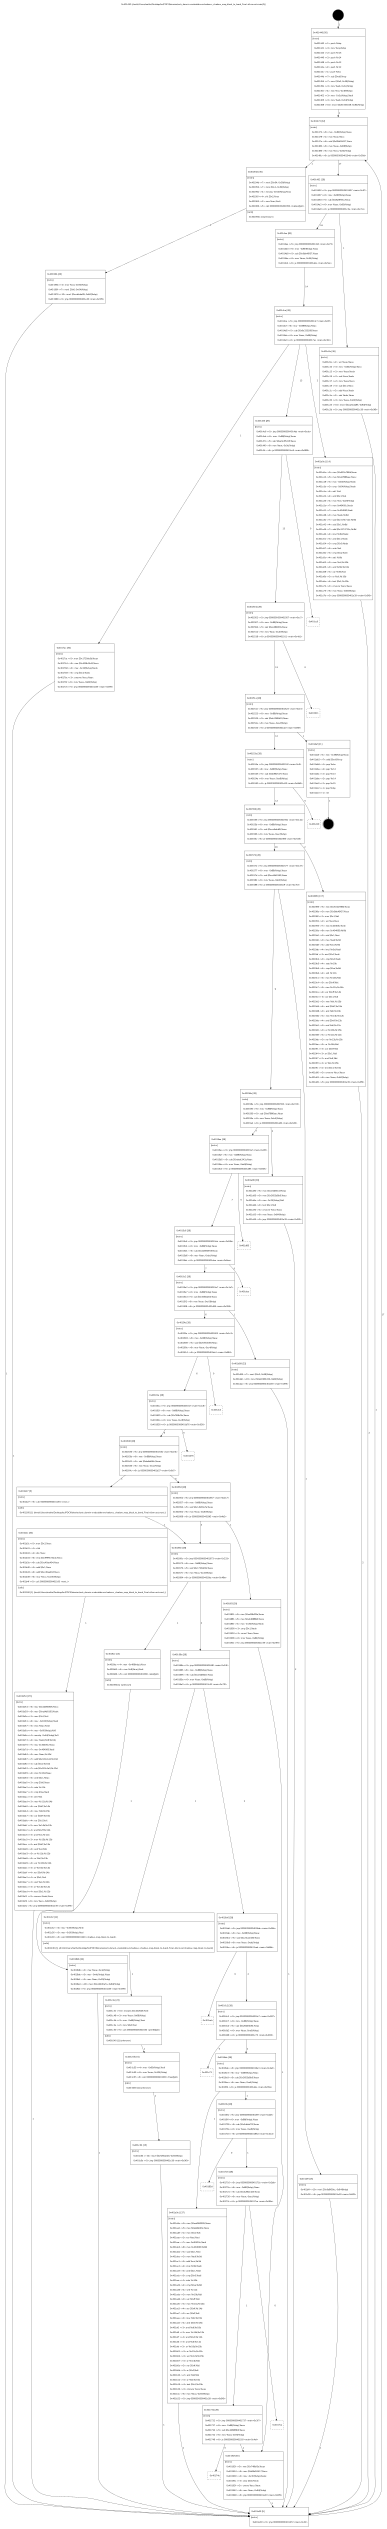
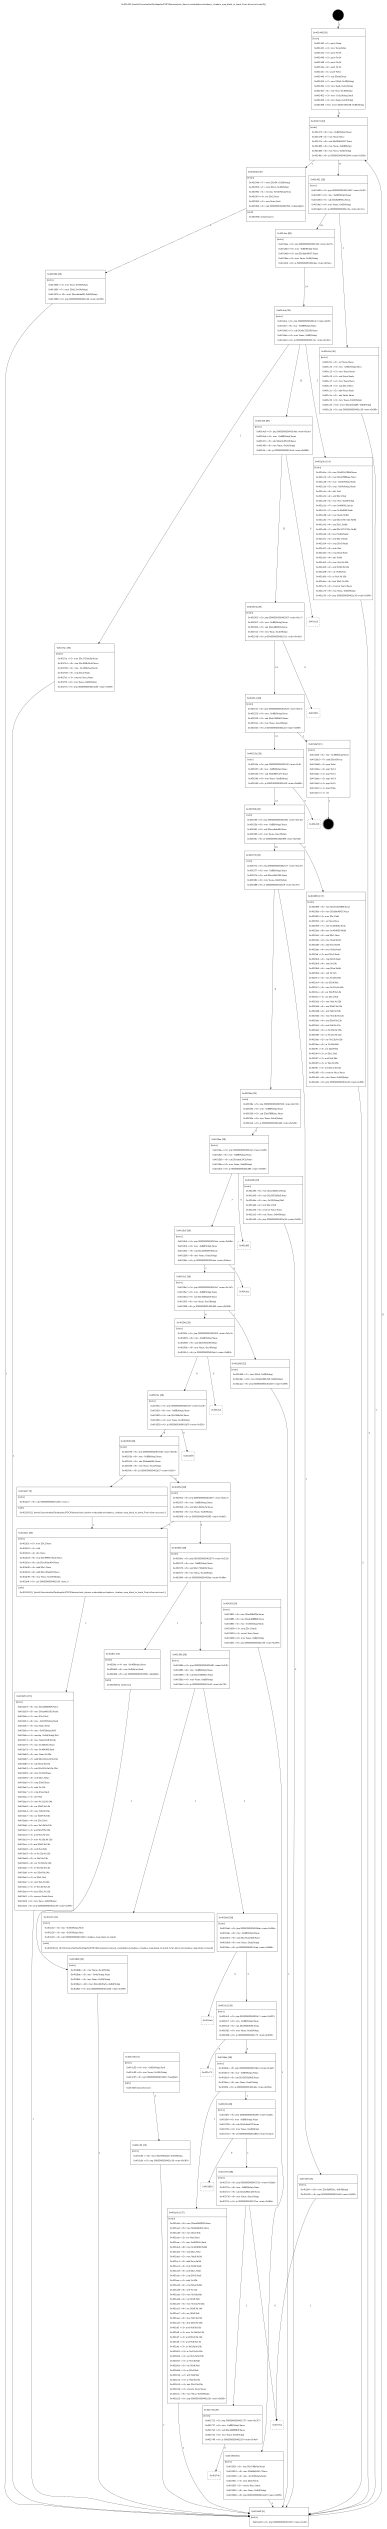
edge "0x40158e [28]" -> "0x401a80 [30]": removed, label "2"
edge "0x401b27 [5]" -> "0x40166e [28]": now "0x401b27 [5]" -> "0x401b2c [40]"
edge "0x401652 [28]" -> "0x4018f3 [30]": now "0x401652 [28]" -> "0x401b2c [40]"
node "0x401c3e [23]": removed
edge "0x401bff [15]" -> "0x401e39 [5]": now "0x401bff [15]" -> "0x4017ca"
edge "0x401732 [28]" -> "0x40192f [30]": removed, label "1"
